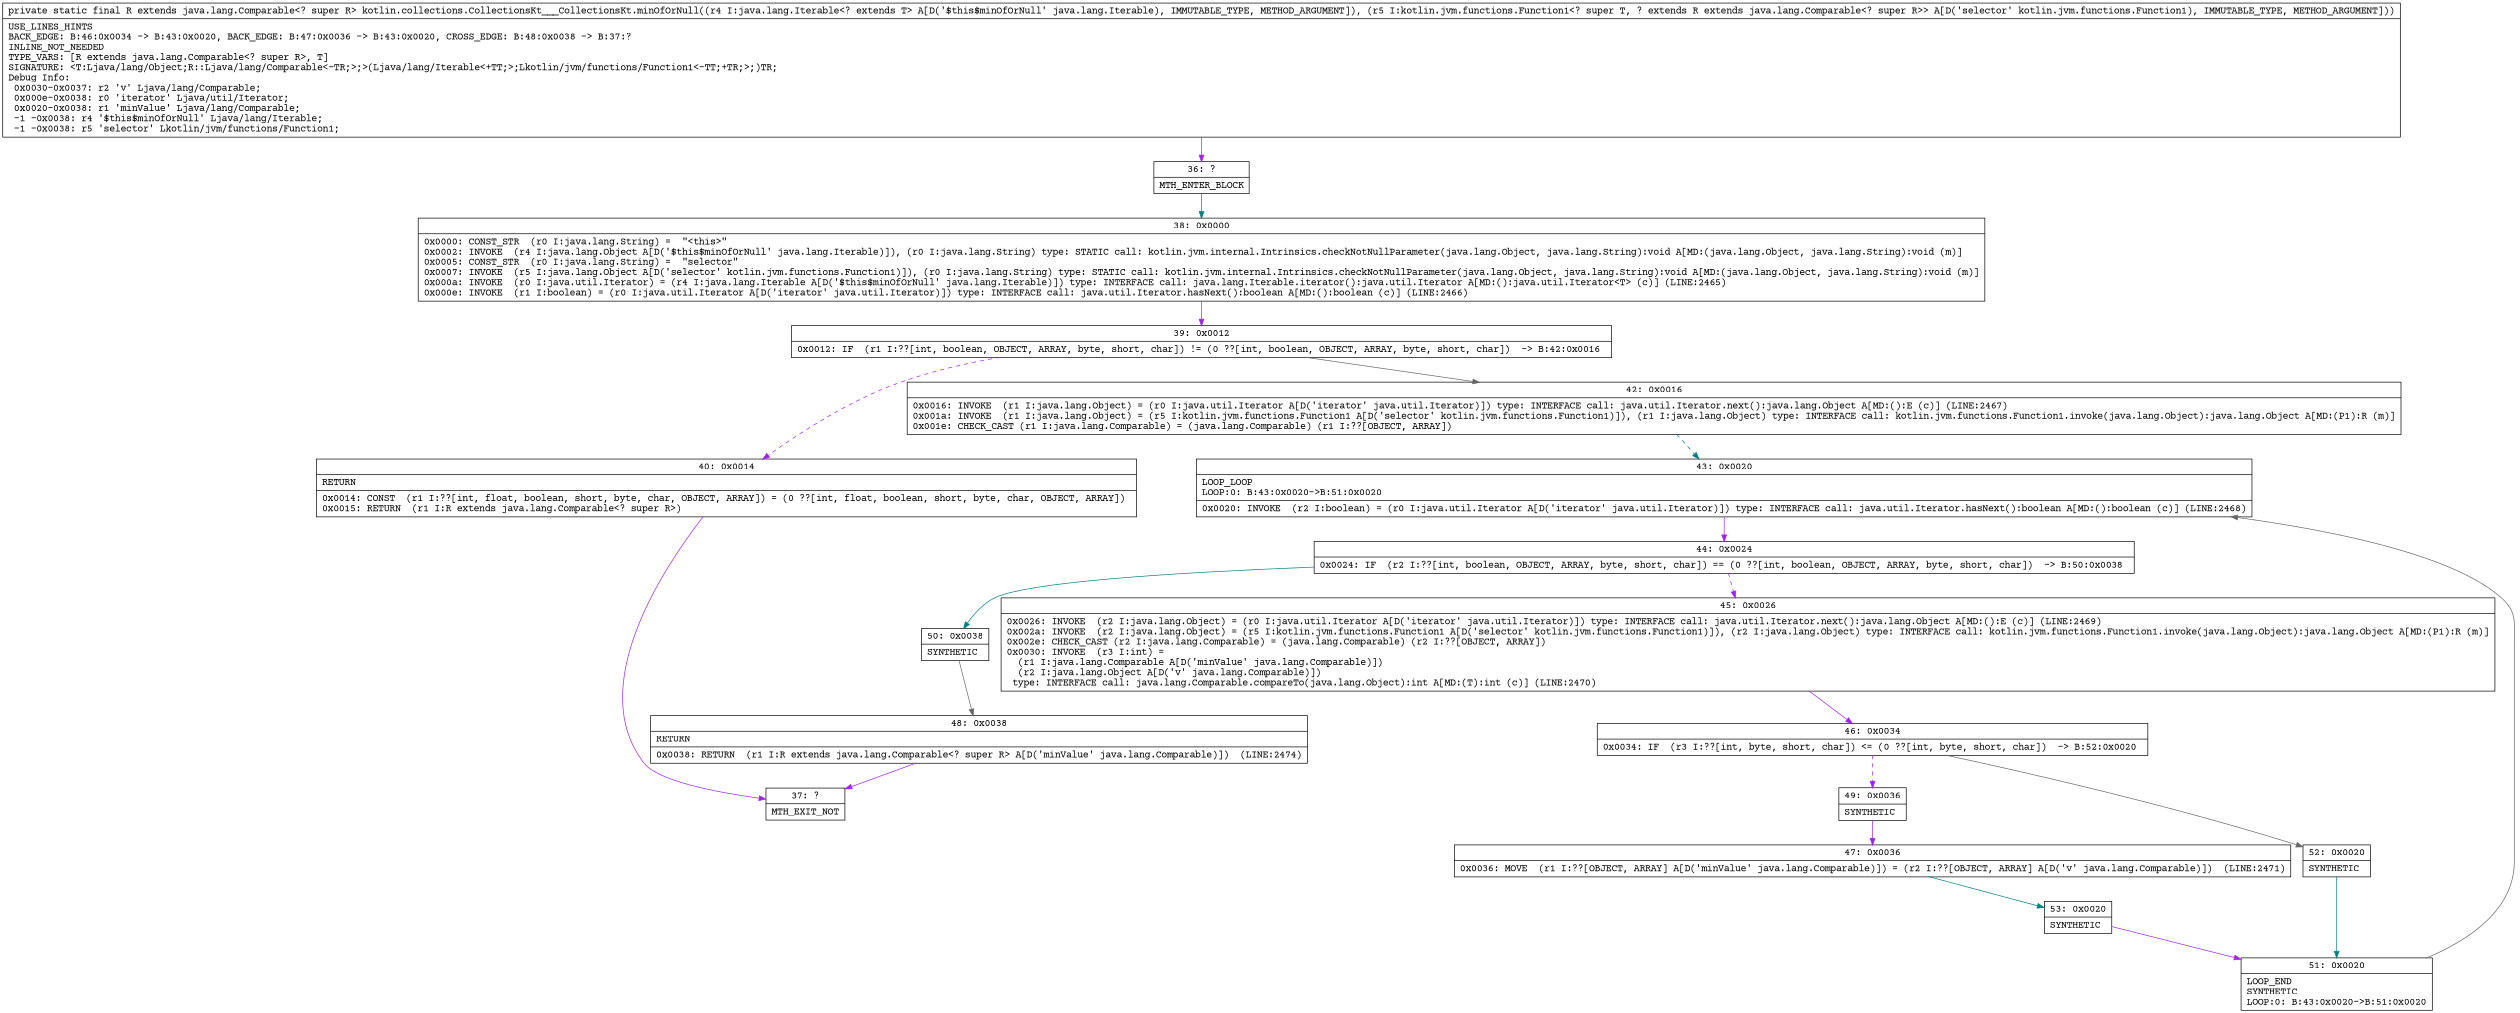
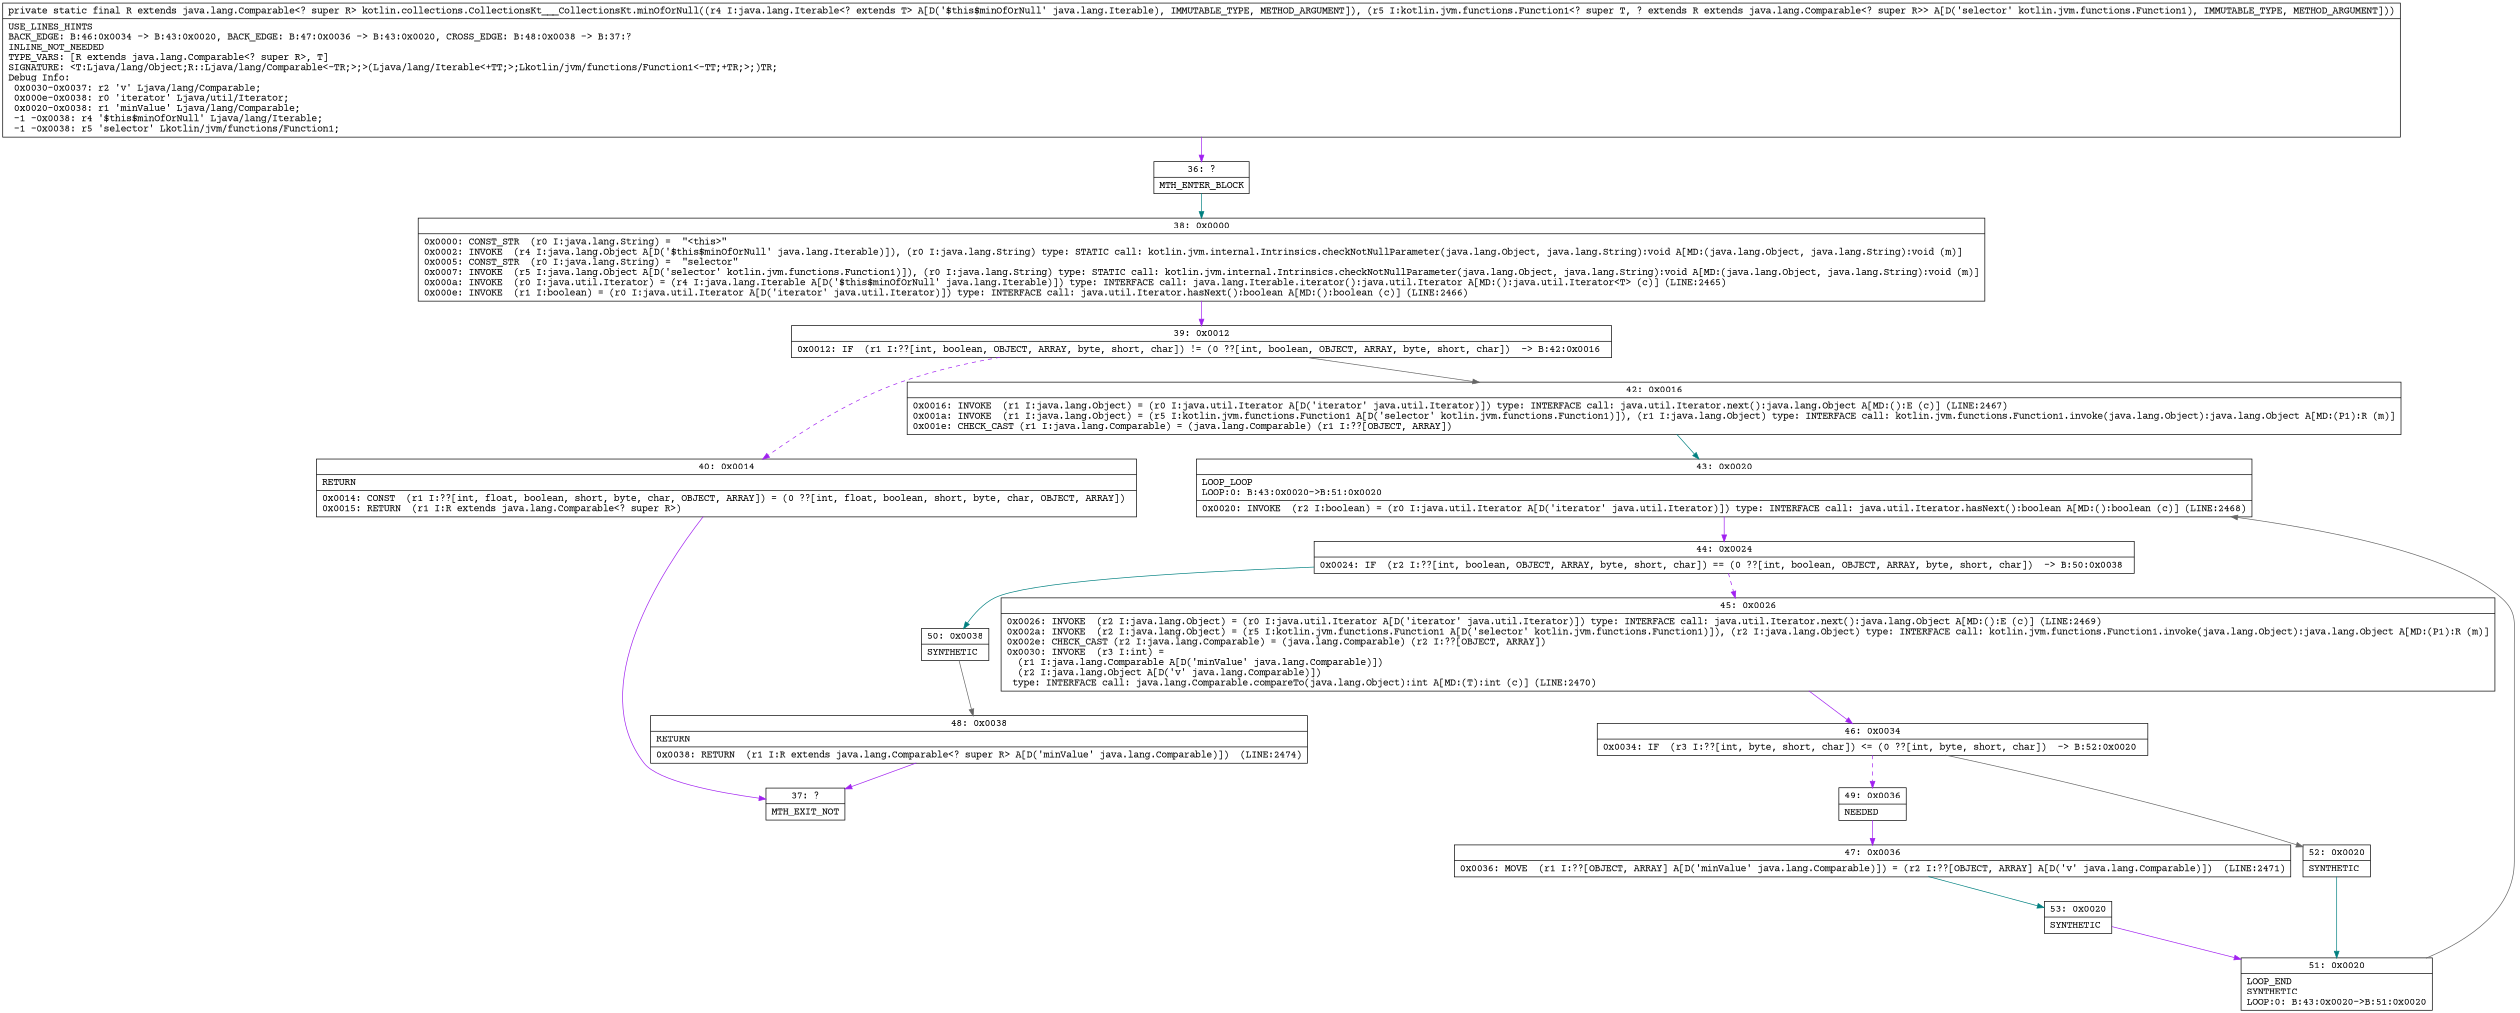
edge "42: 0x0016" -> "43: 0x0020": style dashed -> solid
node "49: 0x0036": text "SYNTHETIC" -> "NEEDED"
